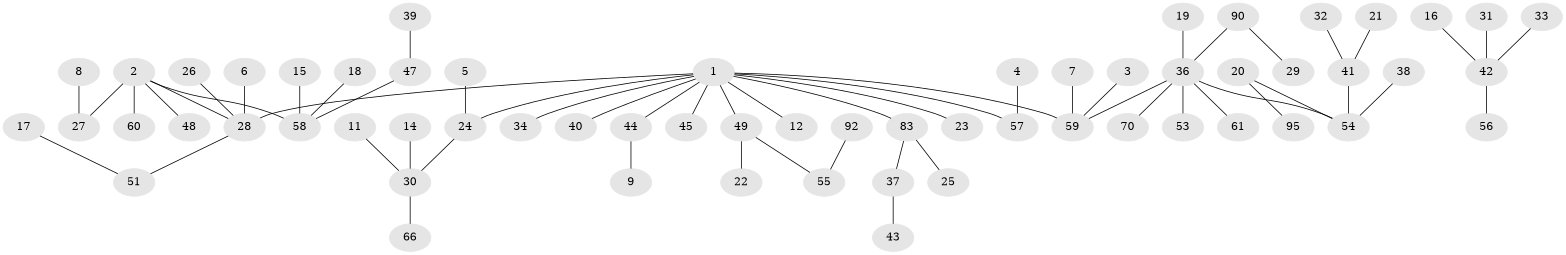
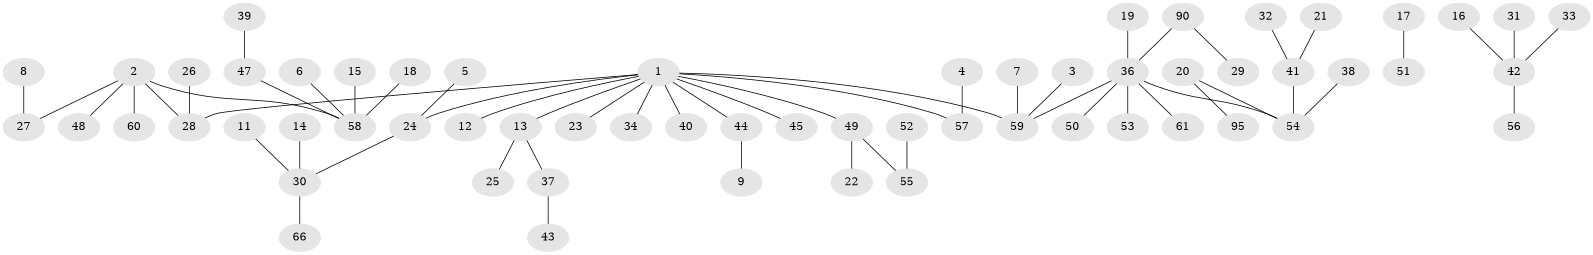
edge "6" -- "28": now "6" -- "58"
node "92": label "92" -> "52"
node "83": label "83" -> "13"
node "70": label "70" -> "50"
edge "28" -- "51": removed
